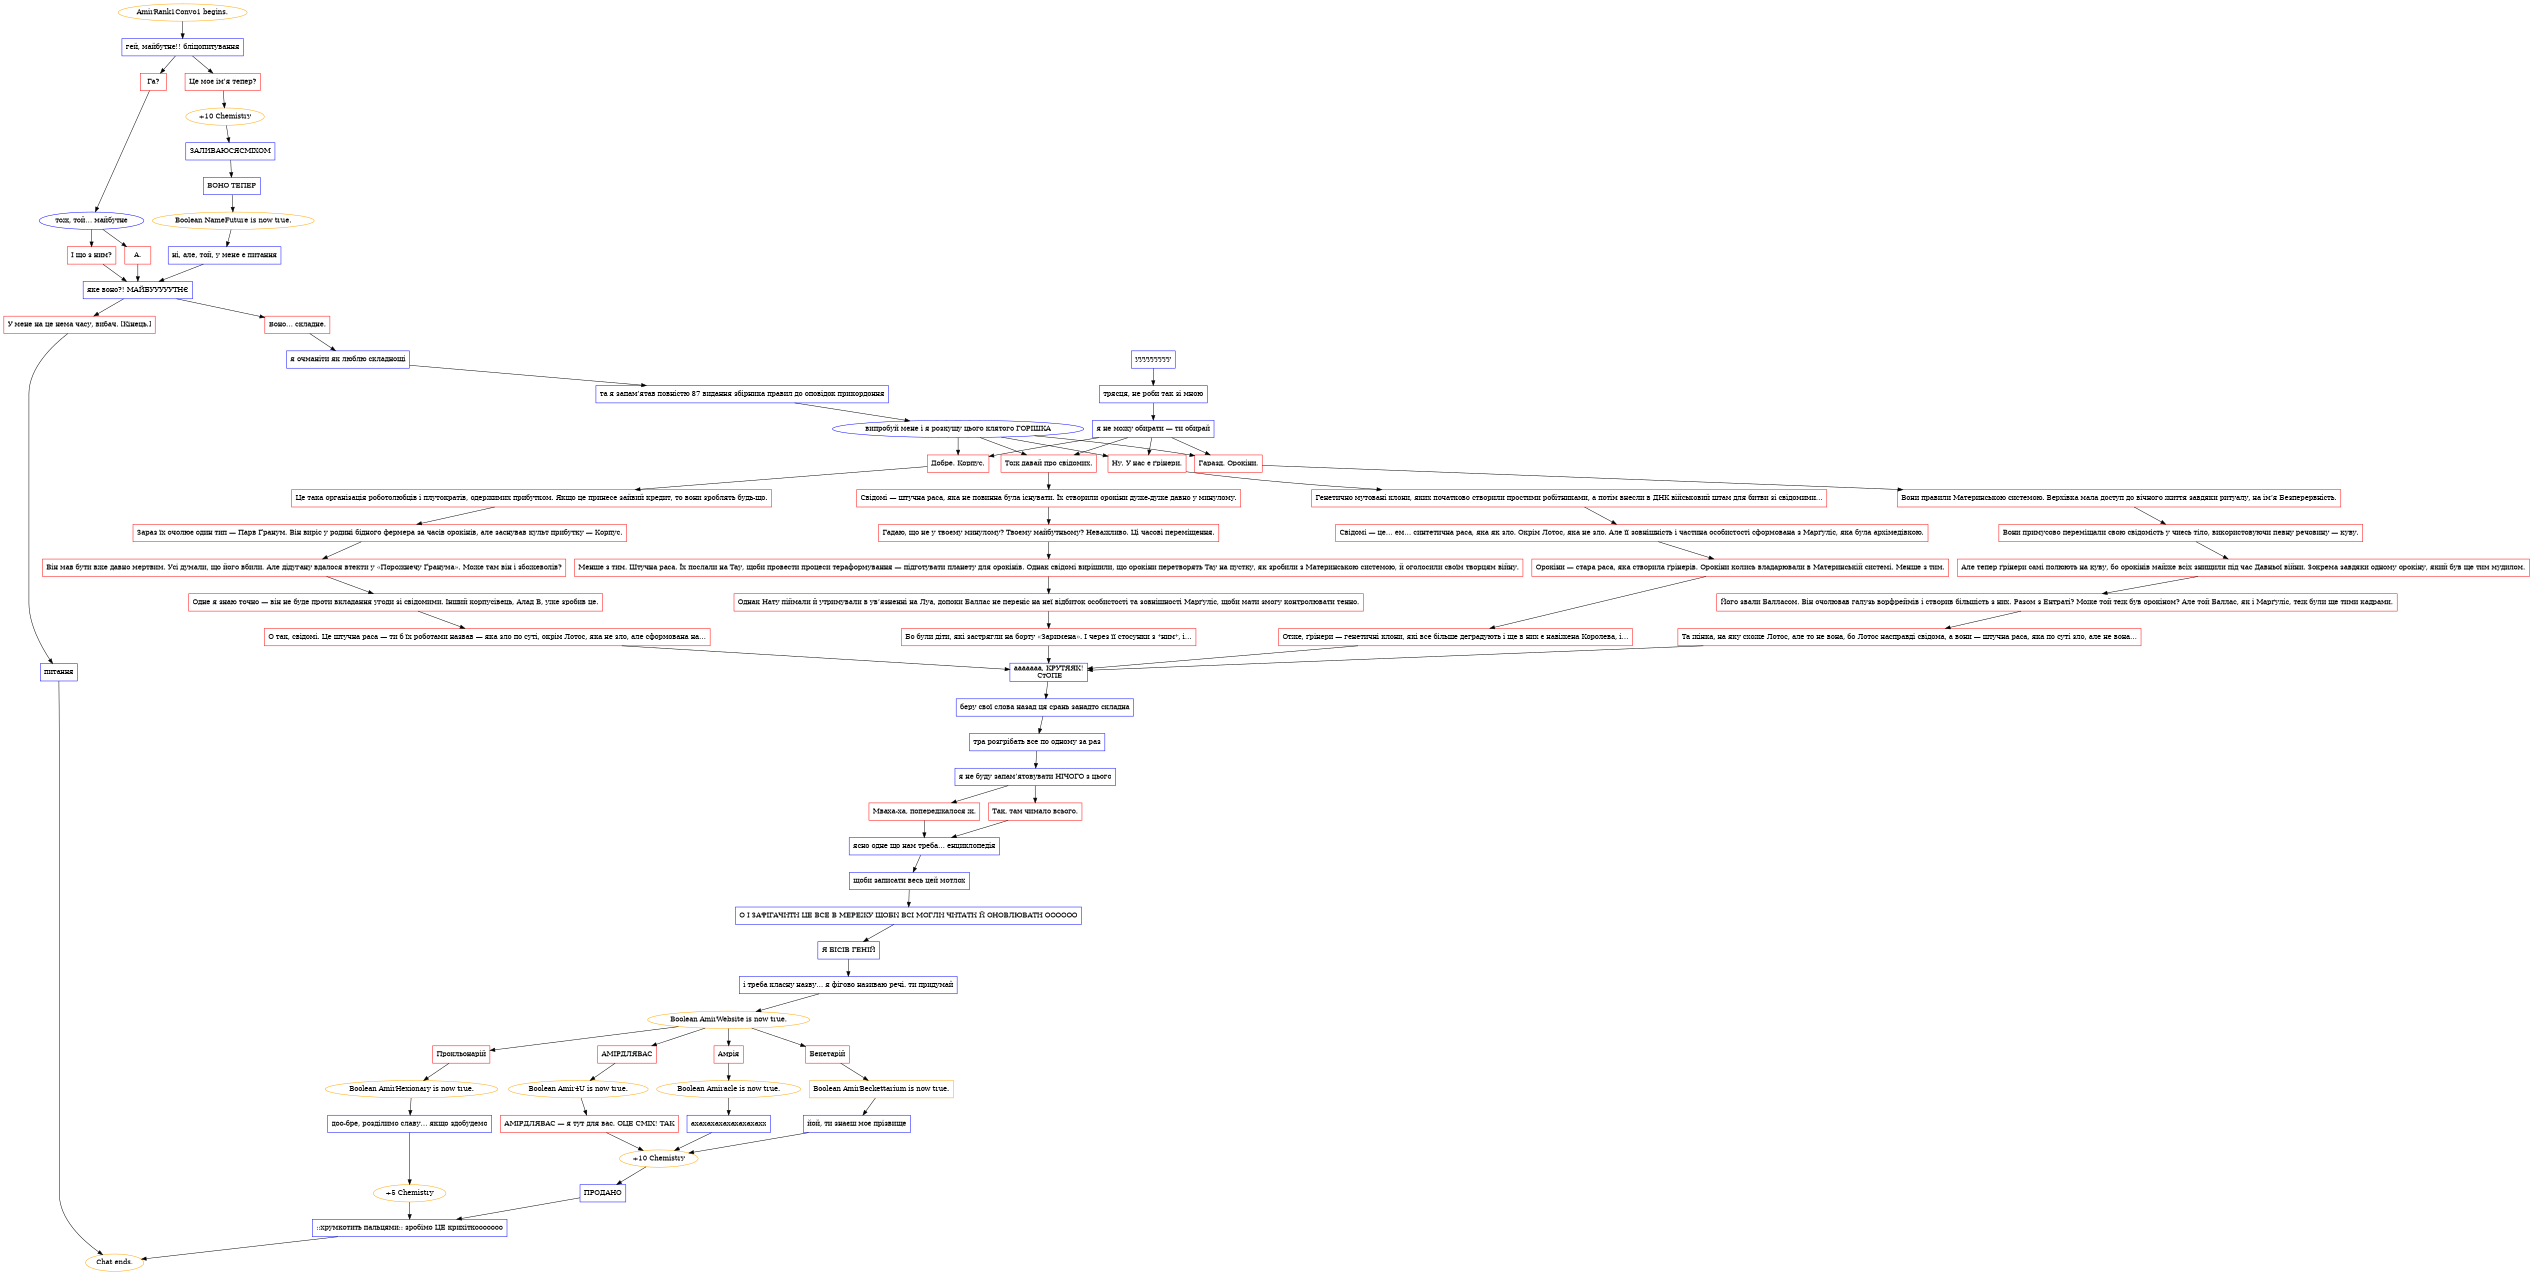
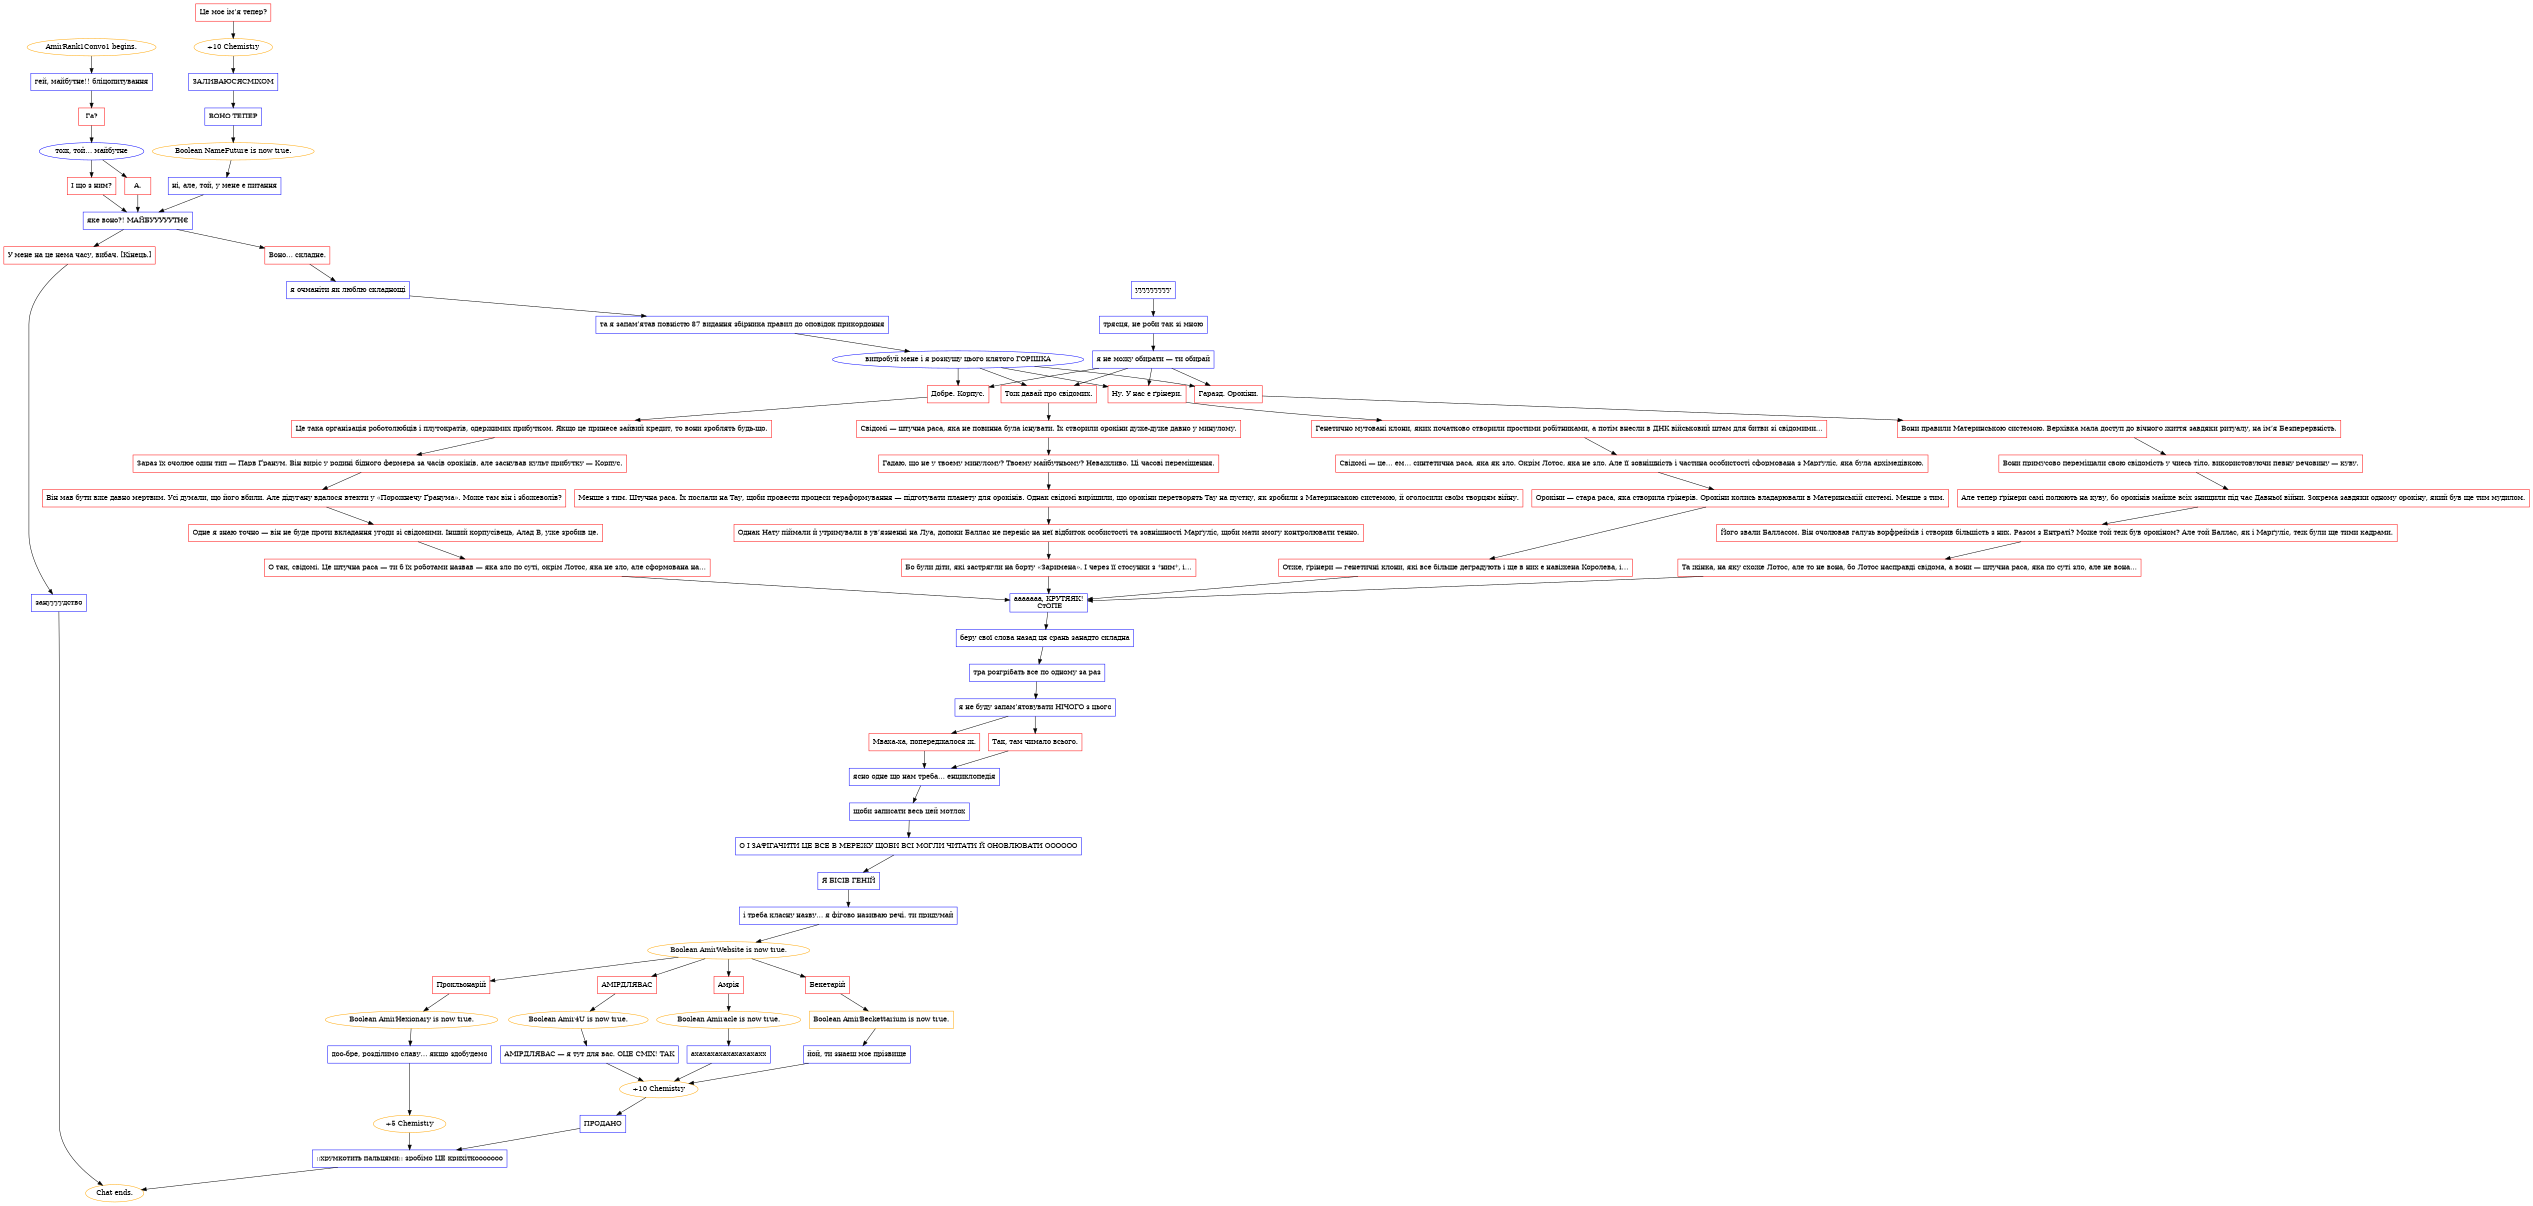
edge "гей, майбутнє!! бліцопитування" -> "Це моє ім’я тепер?": removed
node "питання": label "питання" -> "зануууудство"
node "АМІРДЛЯВАС — я тут для вас. ОЦЕ СМІХ! ТАК": color red -> blue
